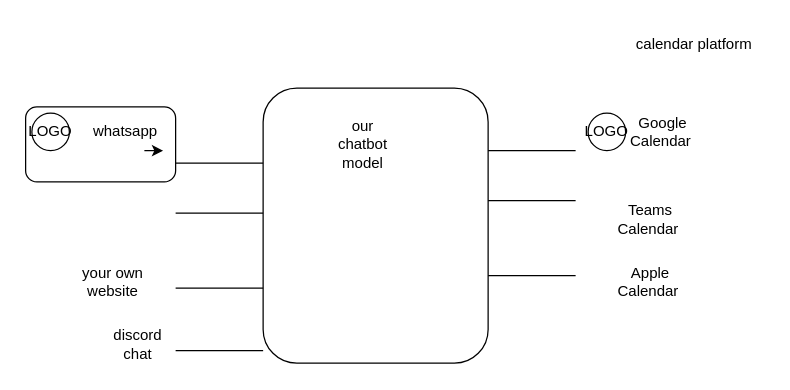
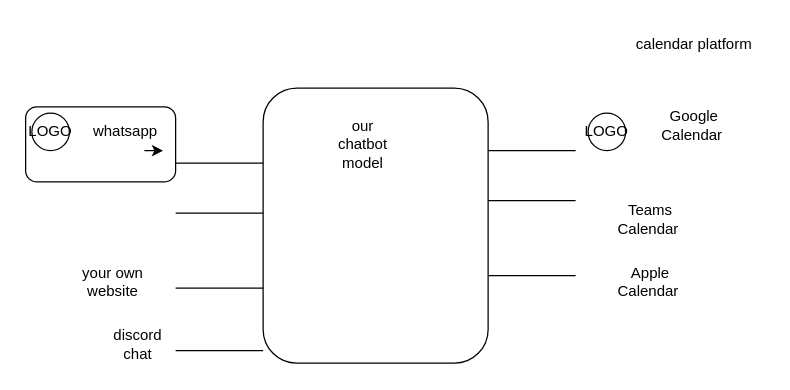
node "Google Calendar": moved (663, 132) -> (694, 126)
